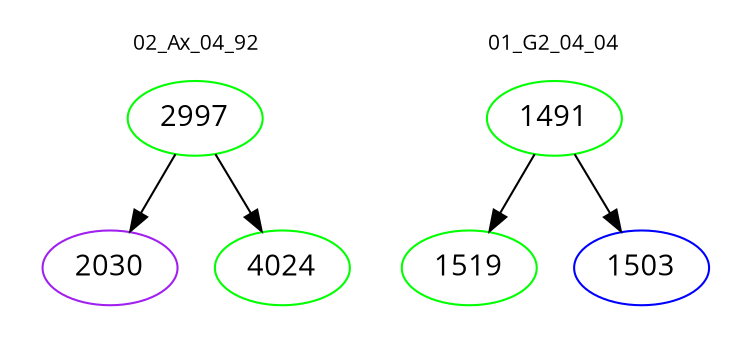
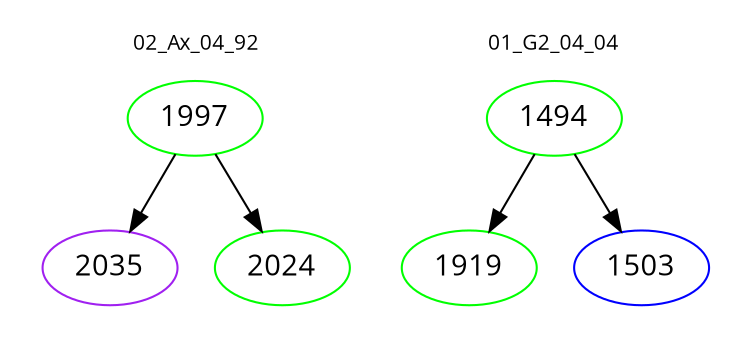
node "2997": label "2997" -> "1997"
node "1491": label "1491" -> "1494"
node "2030": label "2030" -> "2035"
node "4024": label "4024" -> "2024"
node "1519": label "1519" -> "1919"
